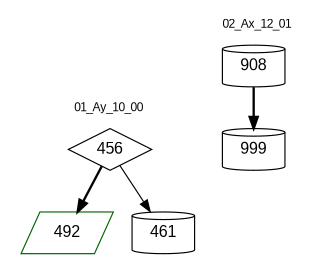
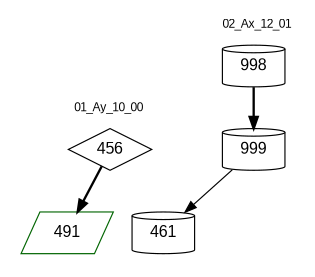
node "908": label "908" -> "998"
edge "456" -> "461": now "999" -> "461"
node "492": label "492" -> "491"
